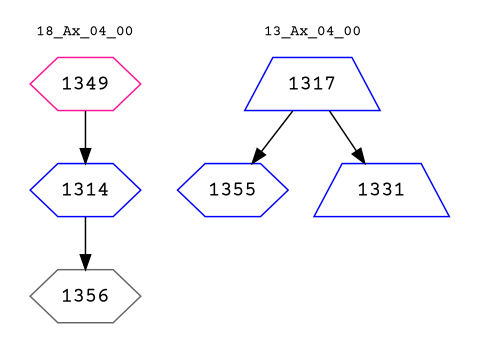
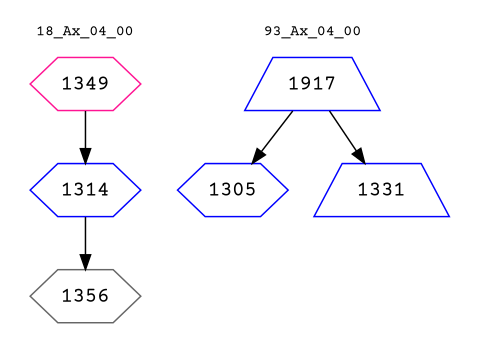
cluster "13_Ax_04_00": label "13_Ax_04_00" -> "93_Ax_04_00"
node "1317": label "1317" -> "1917"
node "1355": label "1355" -> "1305"
